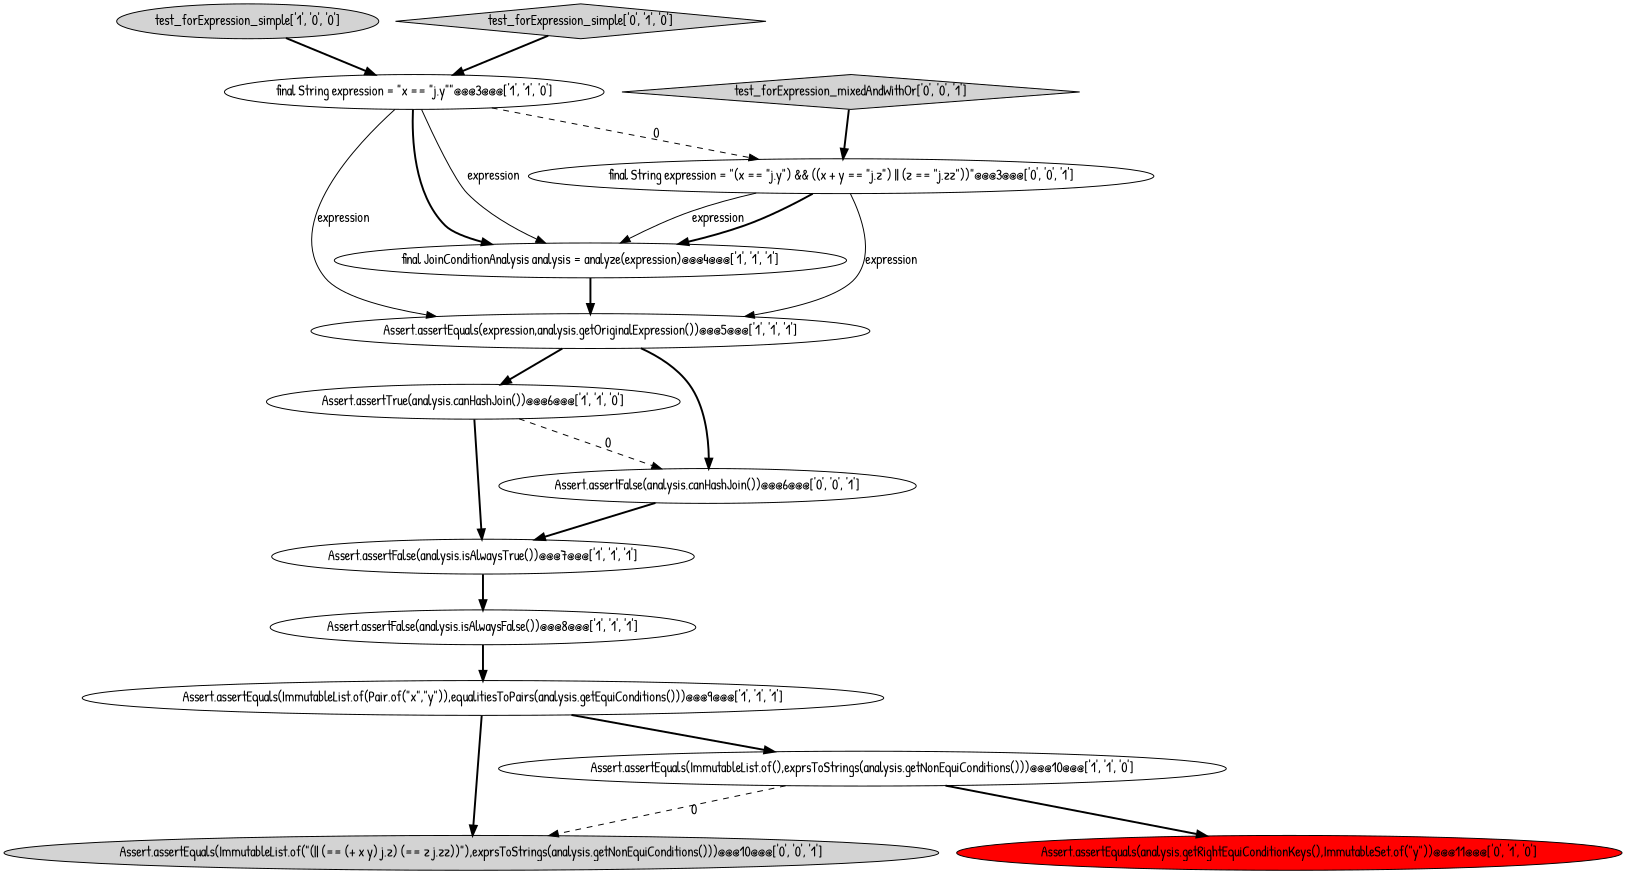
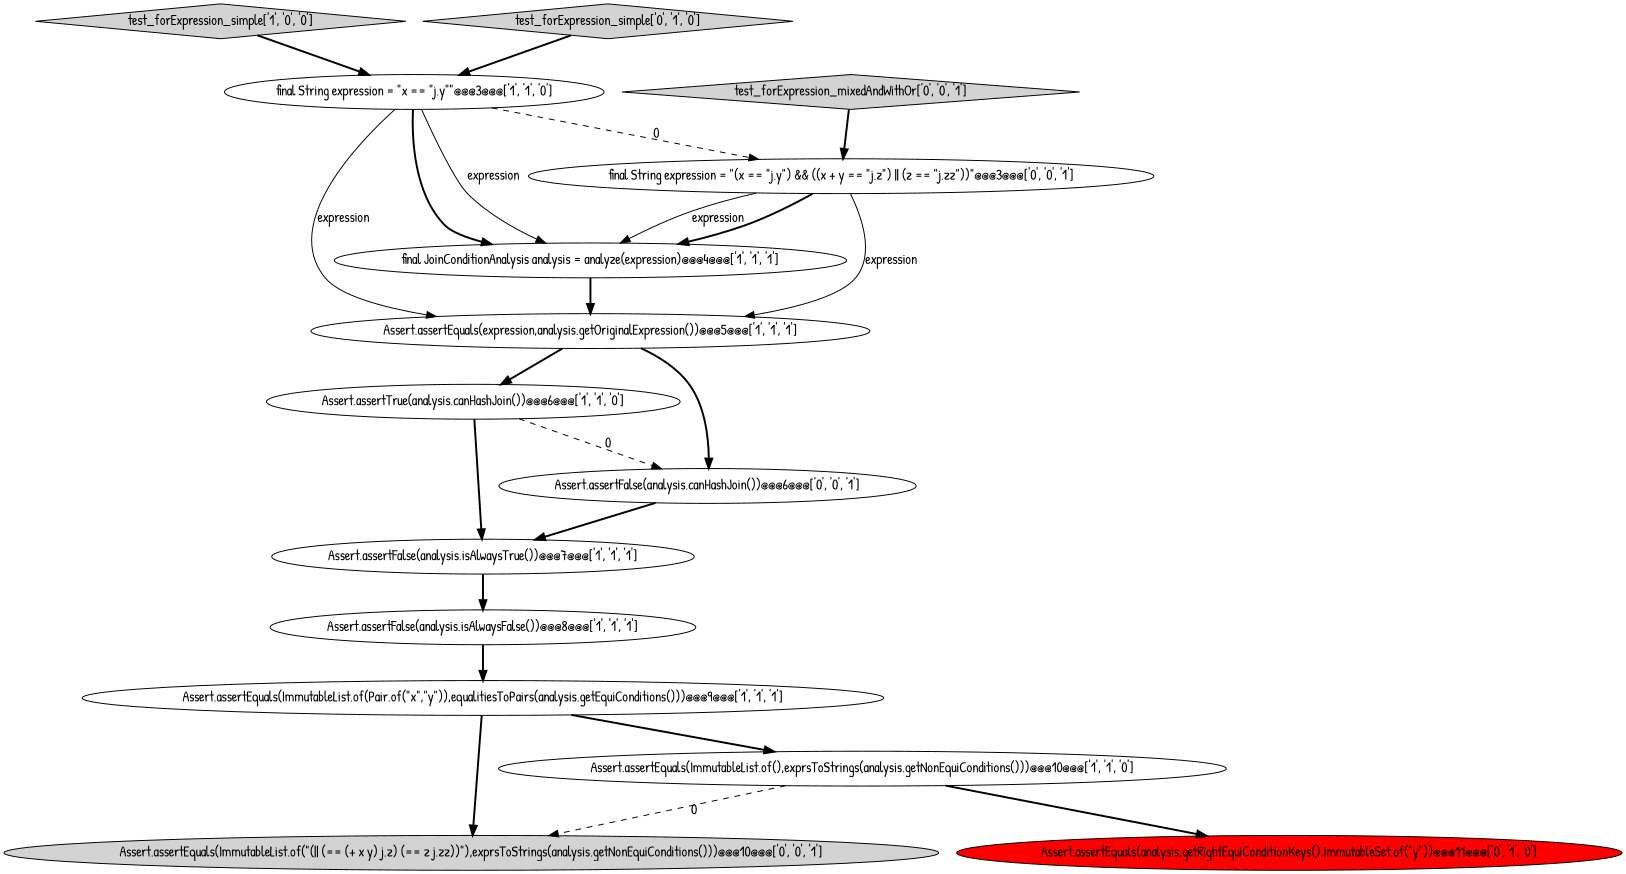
node "test_forExpression_simple['1', '0', '0']": shape ellipse -> diamond
